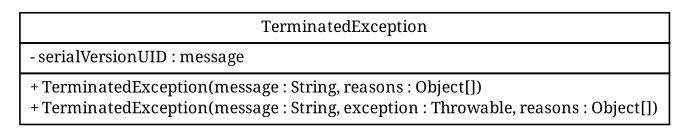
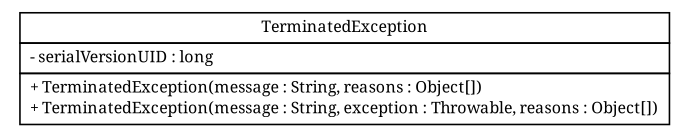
node "TerminatedException": text "- serialVersionUID : message" -> "- serialVersionUID : long"
